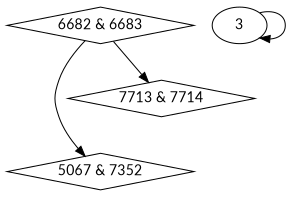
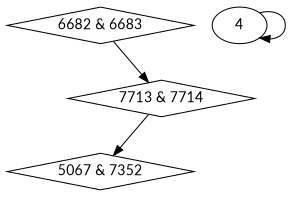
node "3": label "3" -> "4"
edge "6682 & 6683" -> "5067 & 7352": now "7713 & 7714" -> "5067 & 7352"
